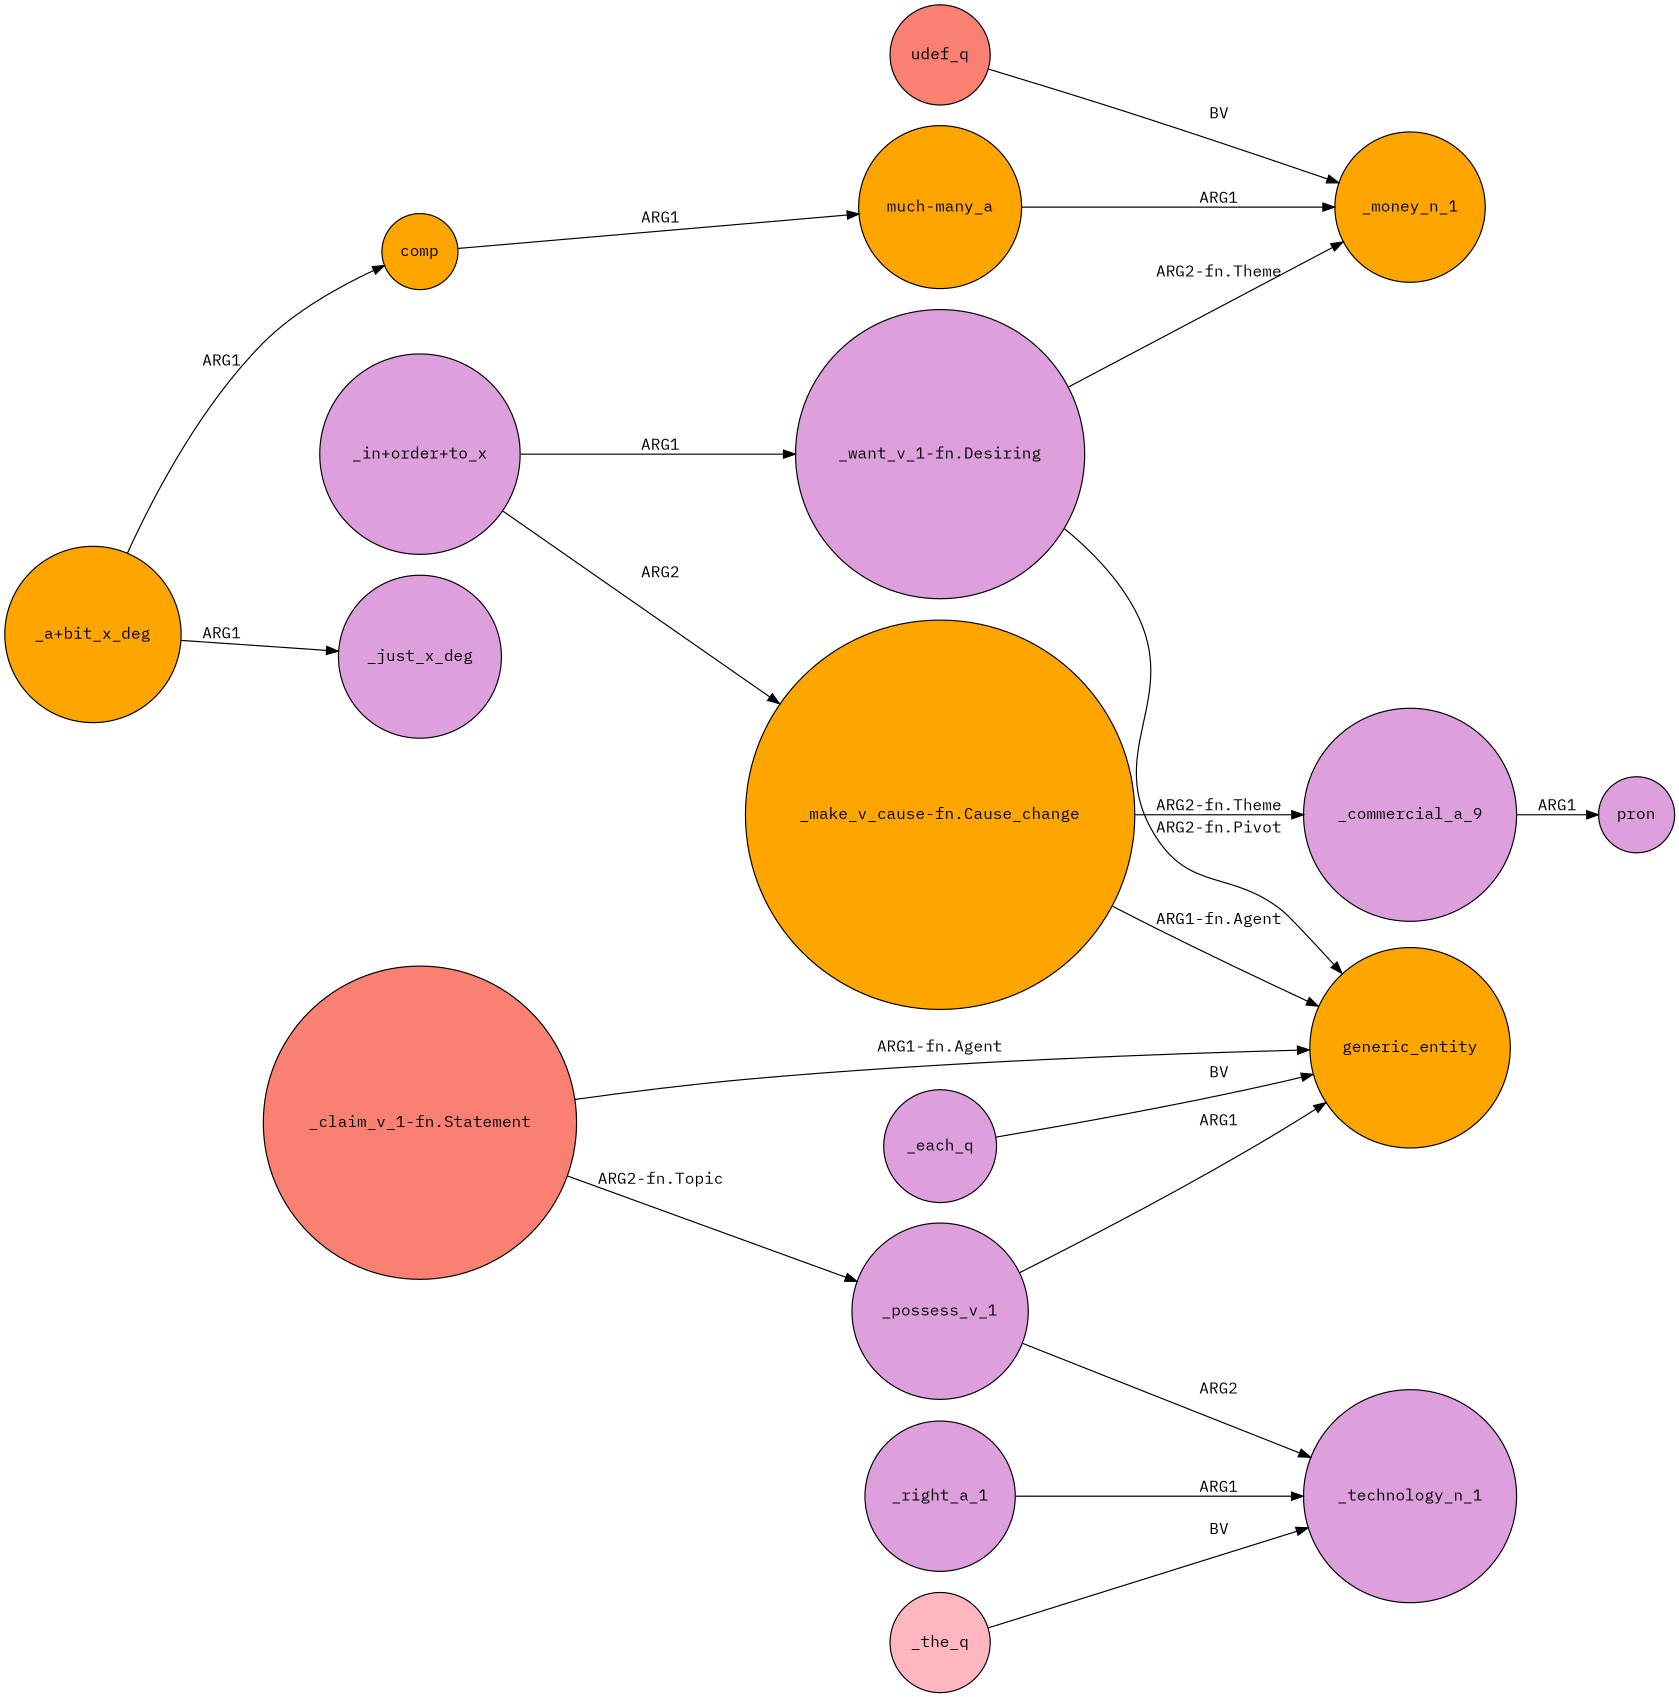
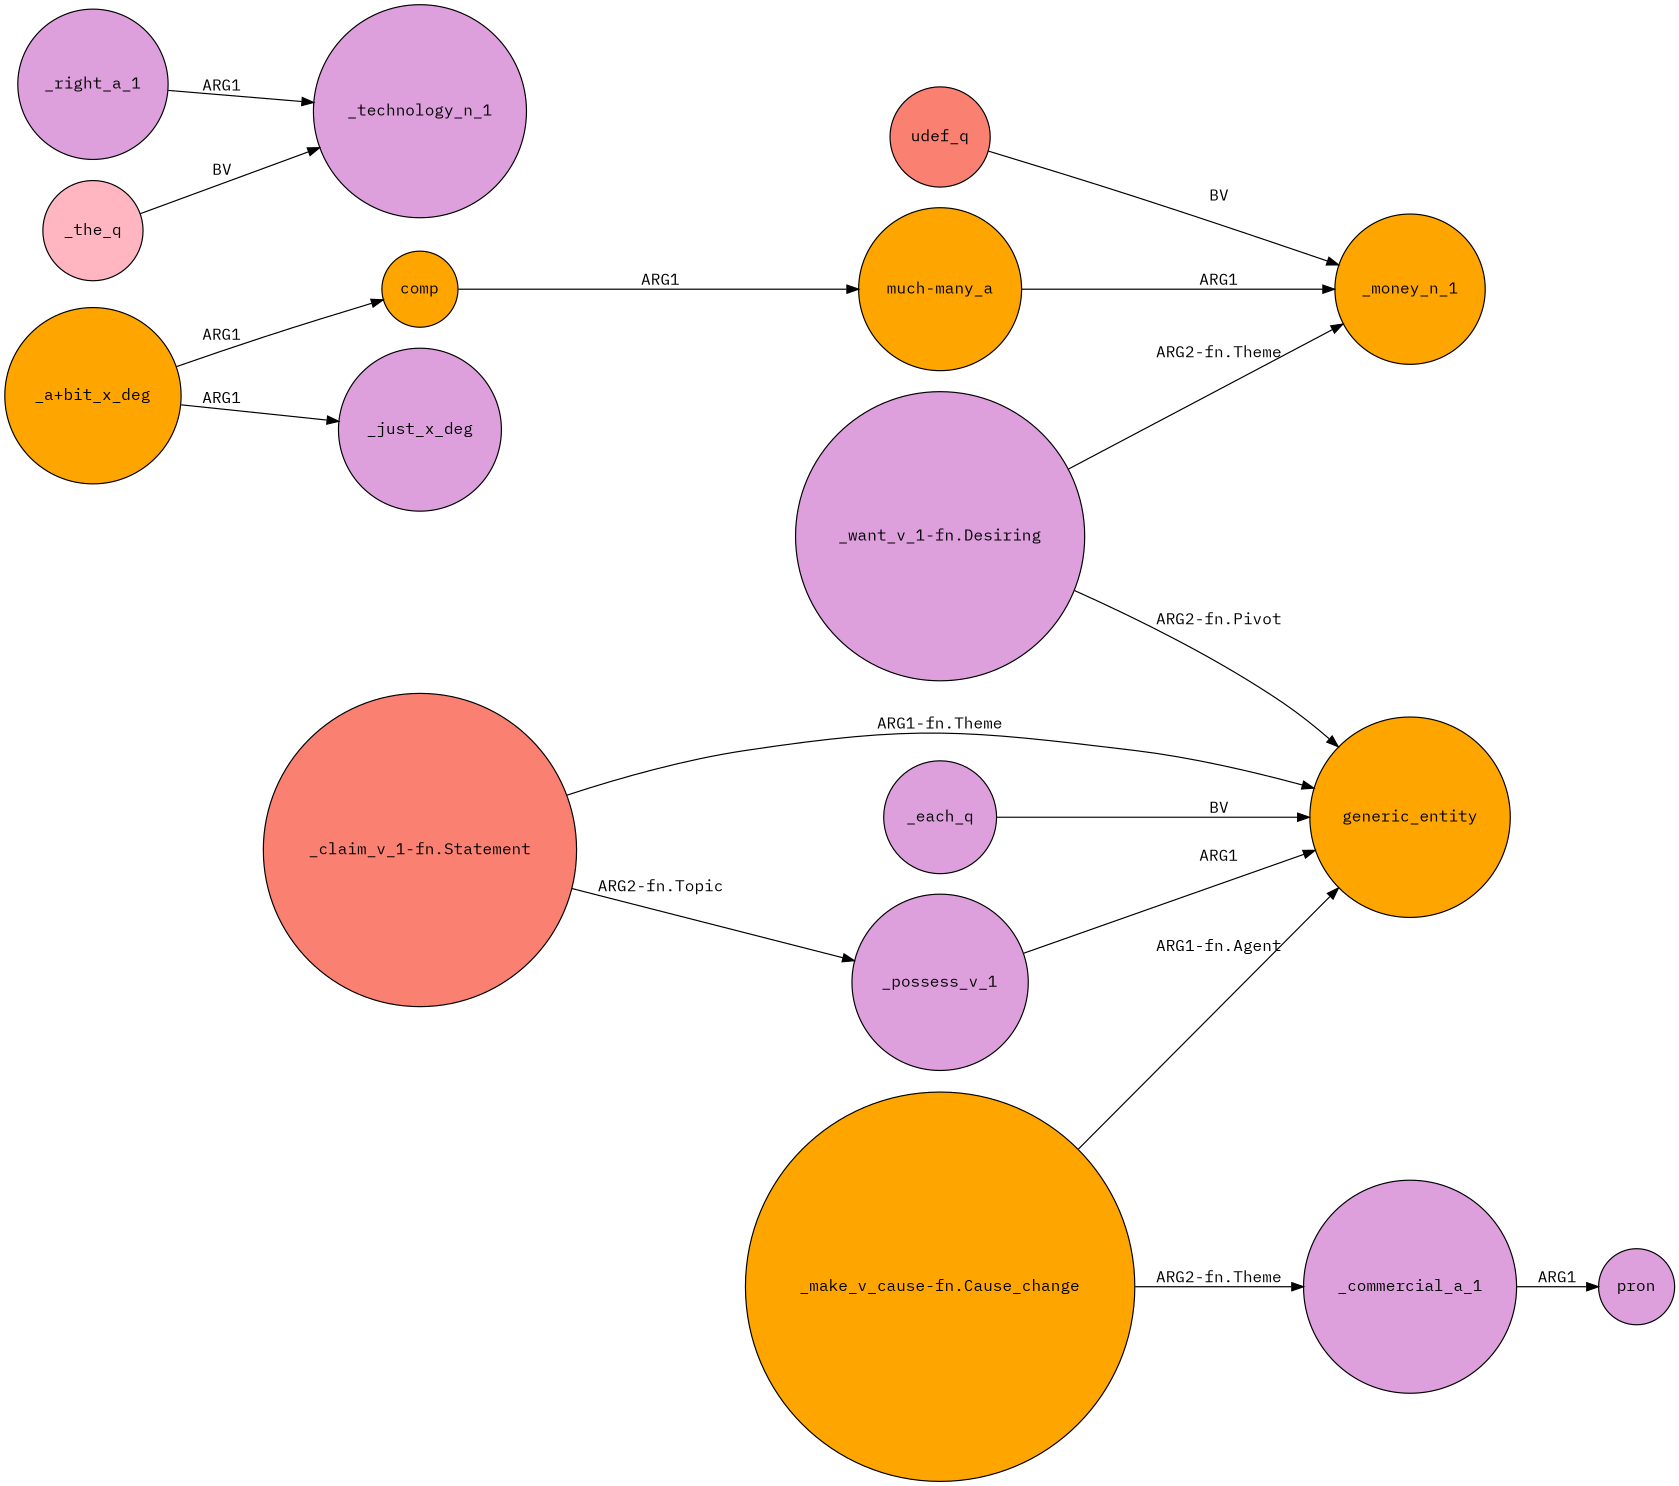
node "_in+order+to_x": removed
node "_commercial_a_9": label "_commercial_a_9" -> "_commercial_a_1"
edge "_claim_v_1-fn.Statement" -> "generic_entity": label "ARG1-fn.Agent" -> "ARG1-fn.Theme"
edge "_possess_v_1" -> "_technology_n_1": removed, label "ARG2"
